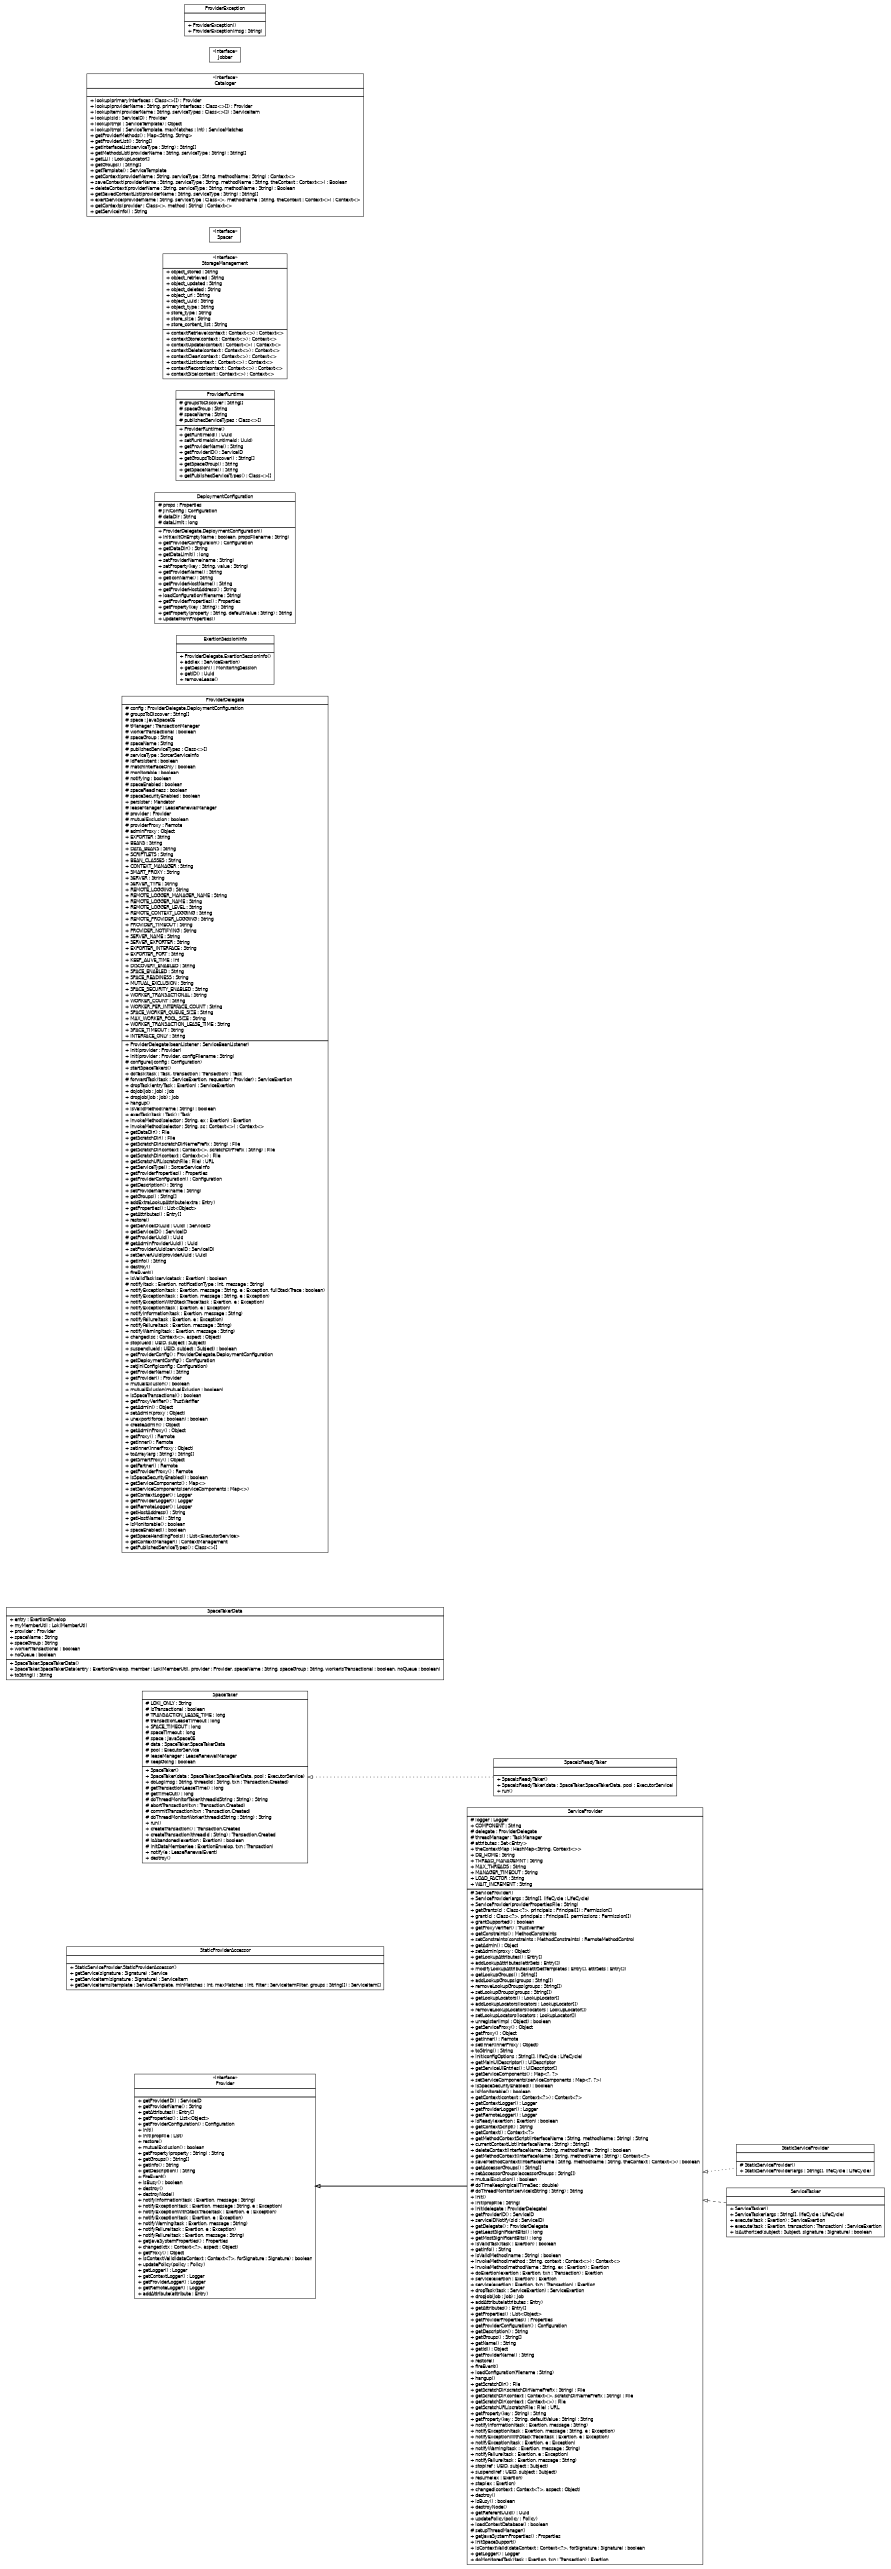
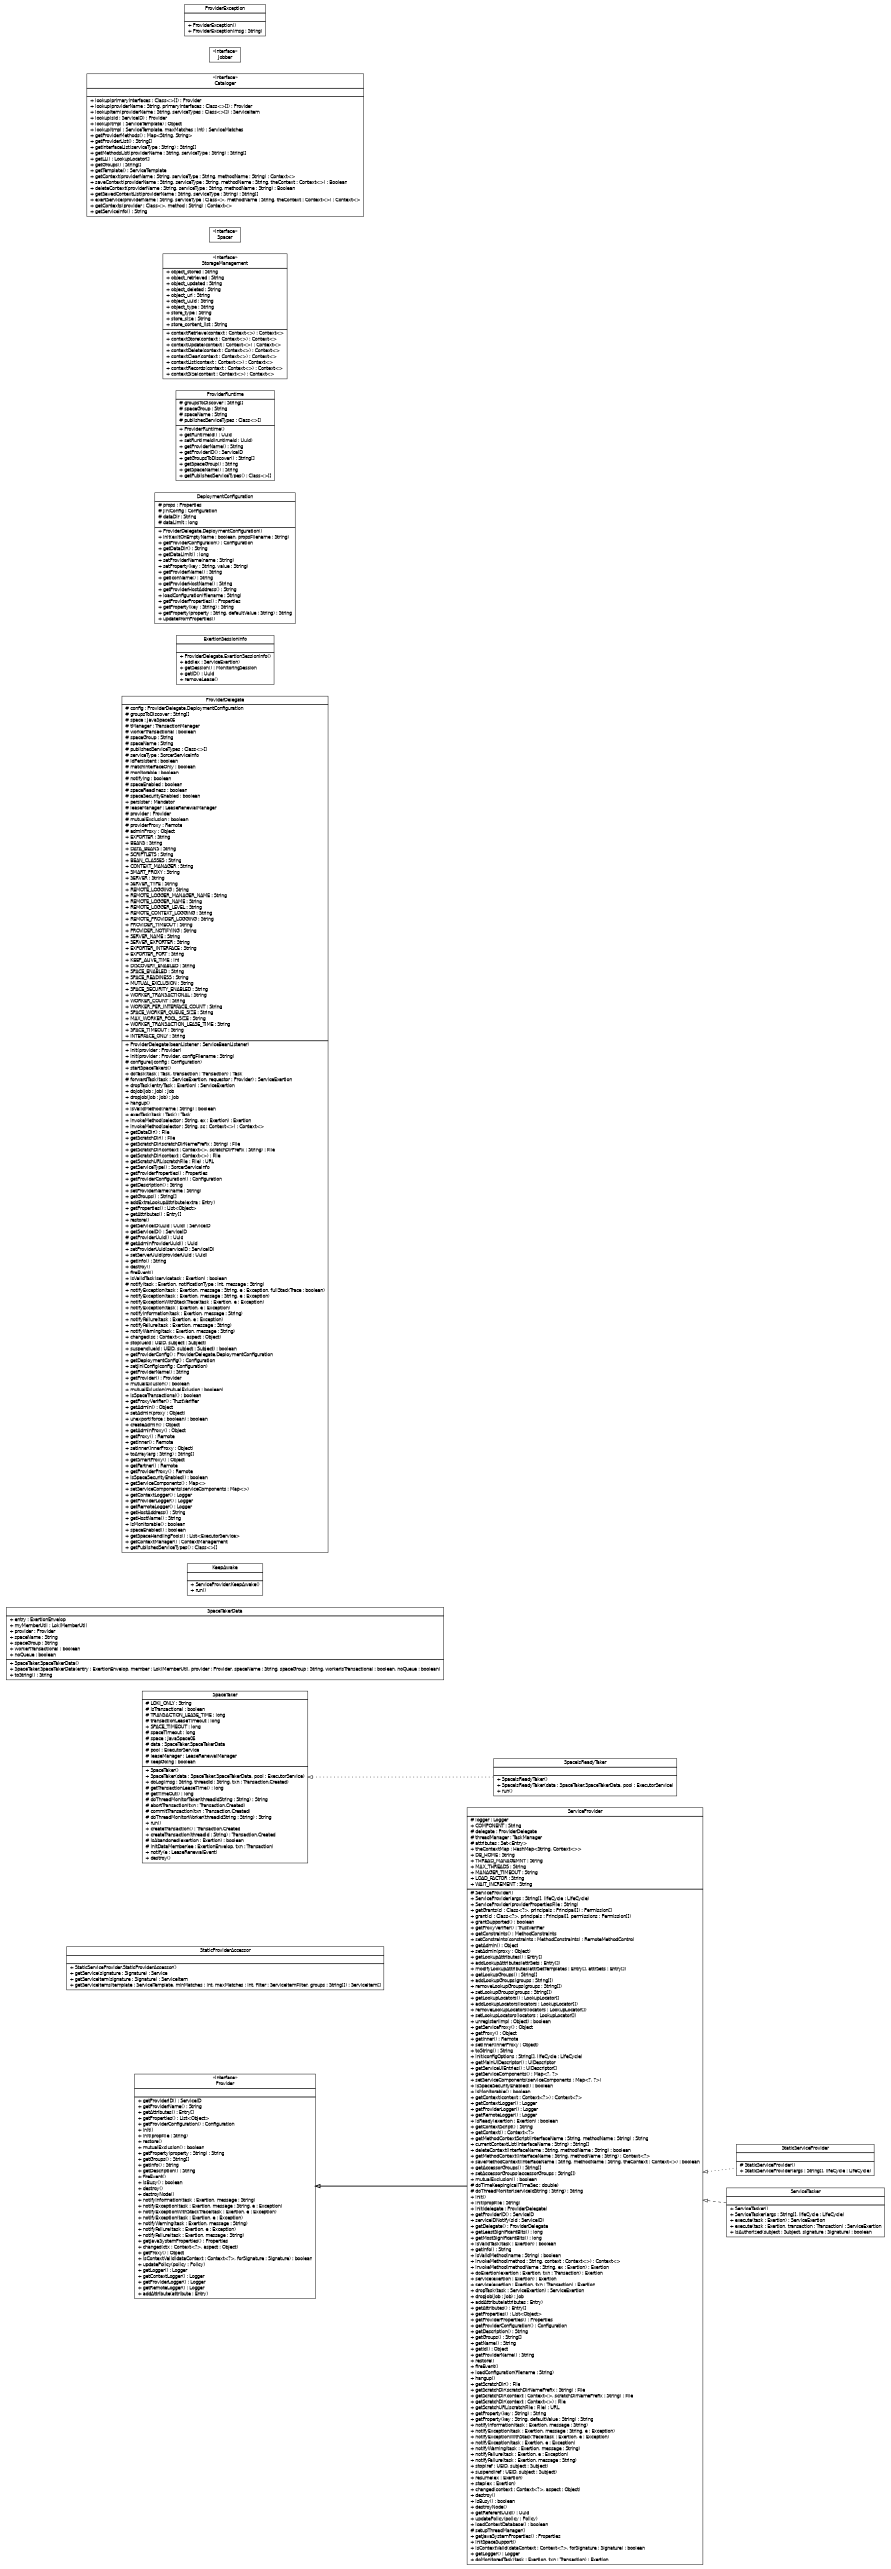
node "KeepAwake": added
node "Provider": text "+ init(propFile : List)" -> "+ init(propFile : String)"
